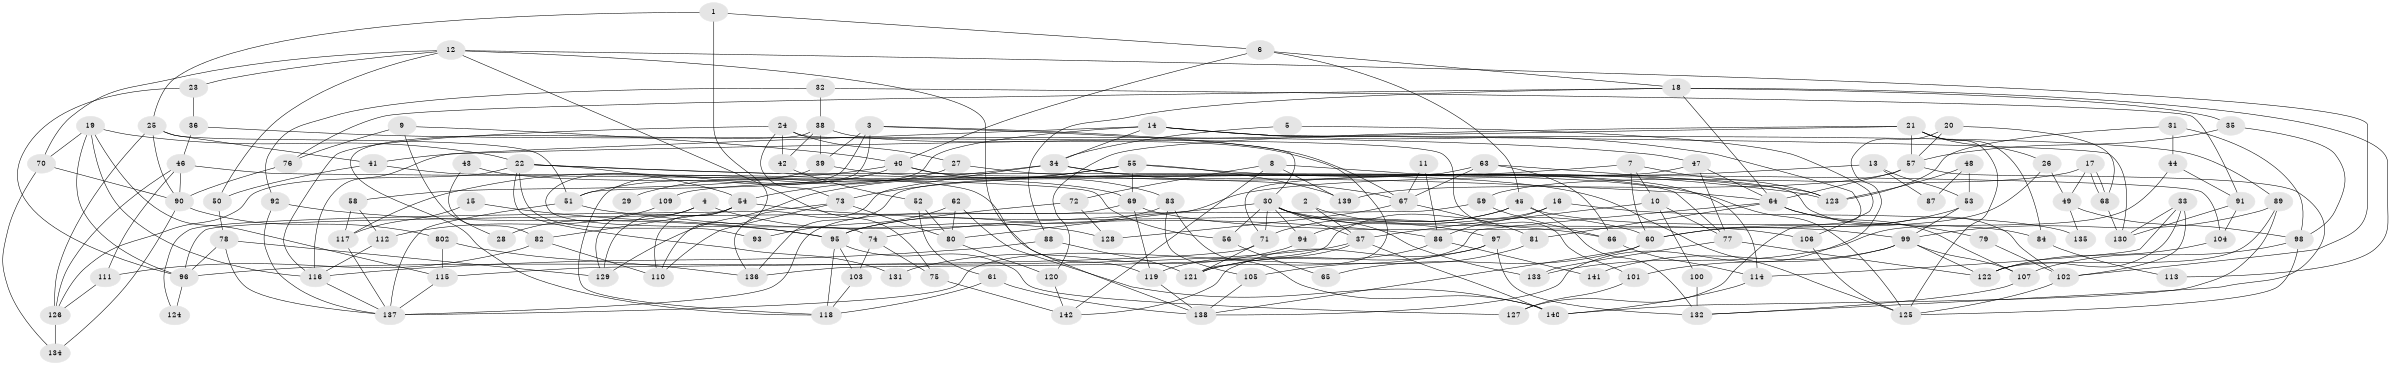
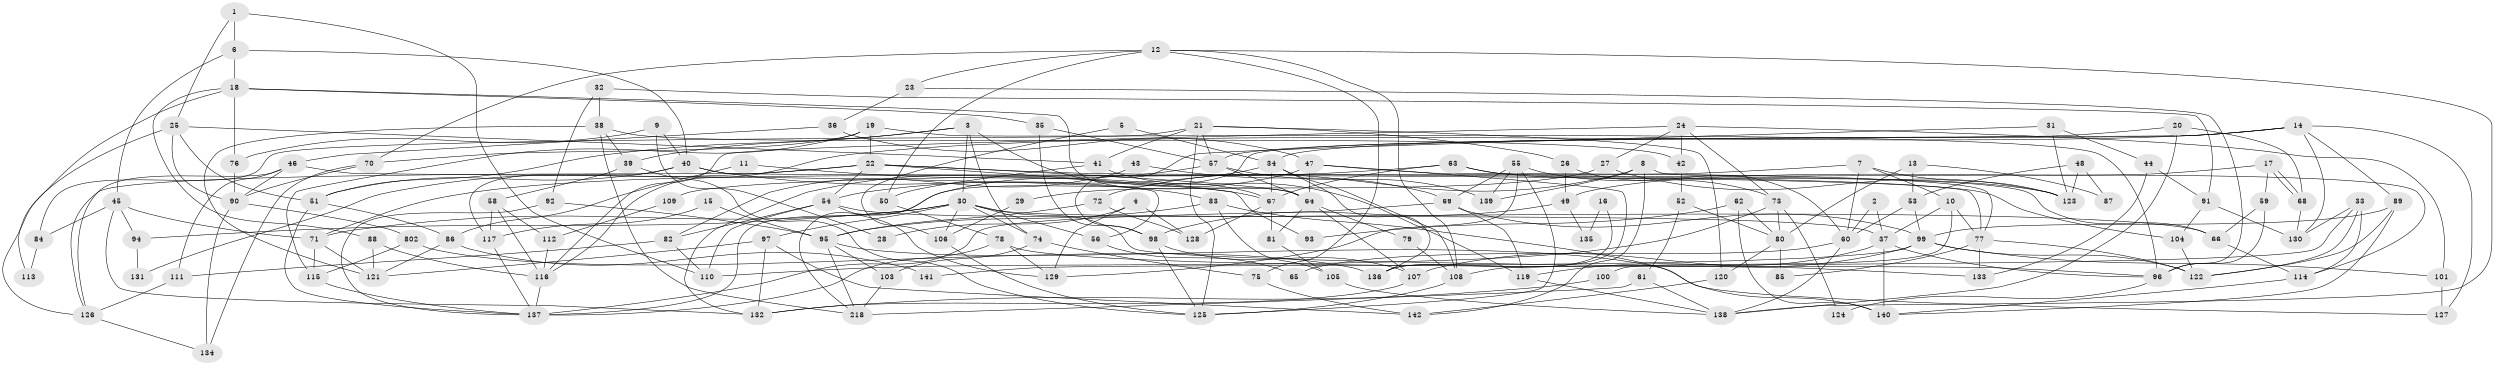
edge "29" -- "106": added
edge "16" -- "86": removed
edge "19" -- "116": now "58" -- "116"
edge "64" -- "137": now "47" -- "137"
node "85": added
node "102": label "102" -> "108"
node "118": label "118" -> "218"
